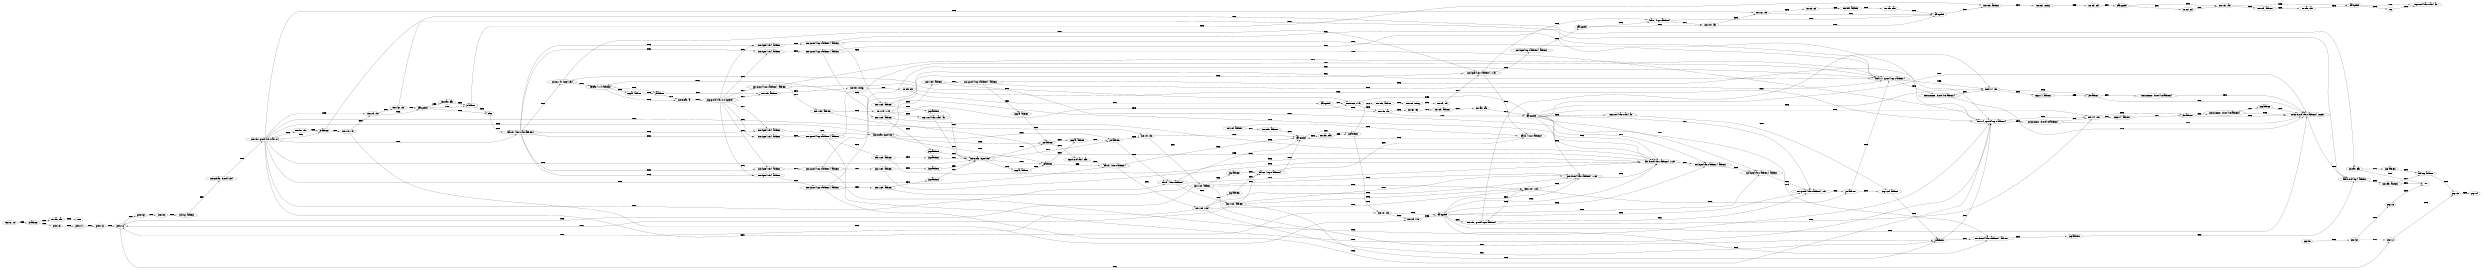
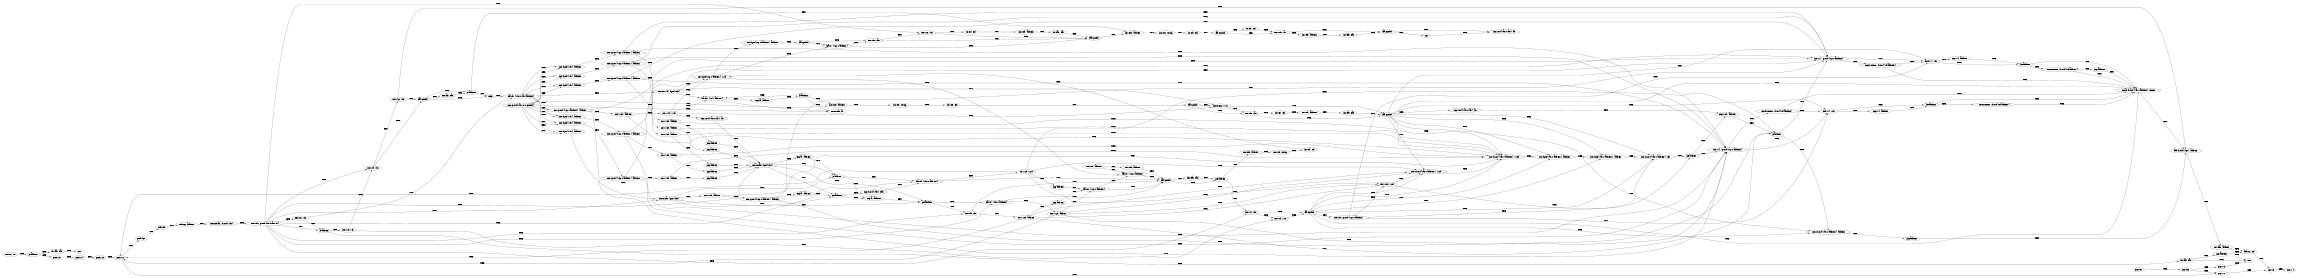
edge "lea eax , [ r14 - address ]" -> "ja address": reversed
edge "movzx eax , al" -> "jmp qword [ rax * 8 + symbol ]": reversed
edge "mov rbx , qword [ rsi + rax * 8 ]" -> "lea rdx , [ rbx + rax - address ]": now "test rbx , rbx" -> "lea rdx , [ rbx + rax - address ]"
node "add rsp , address": label "add rsp , address" -> "add rsp , esi"
